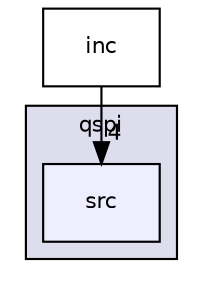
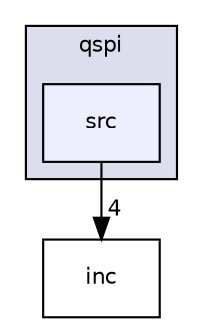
edge "inc" -> "src": reversed
